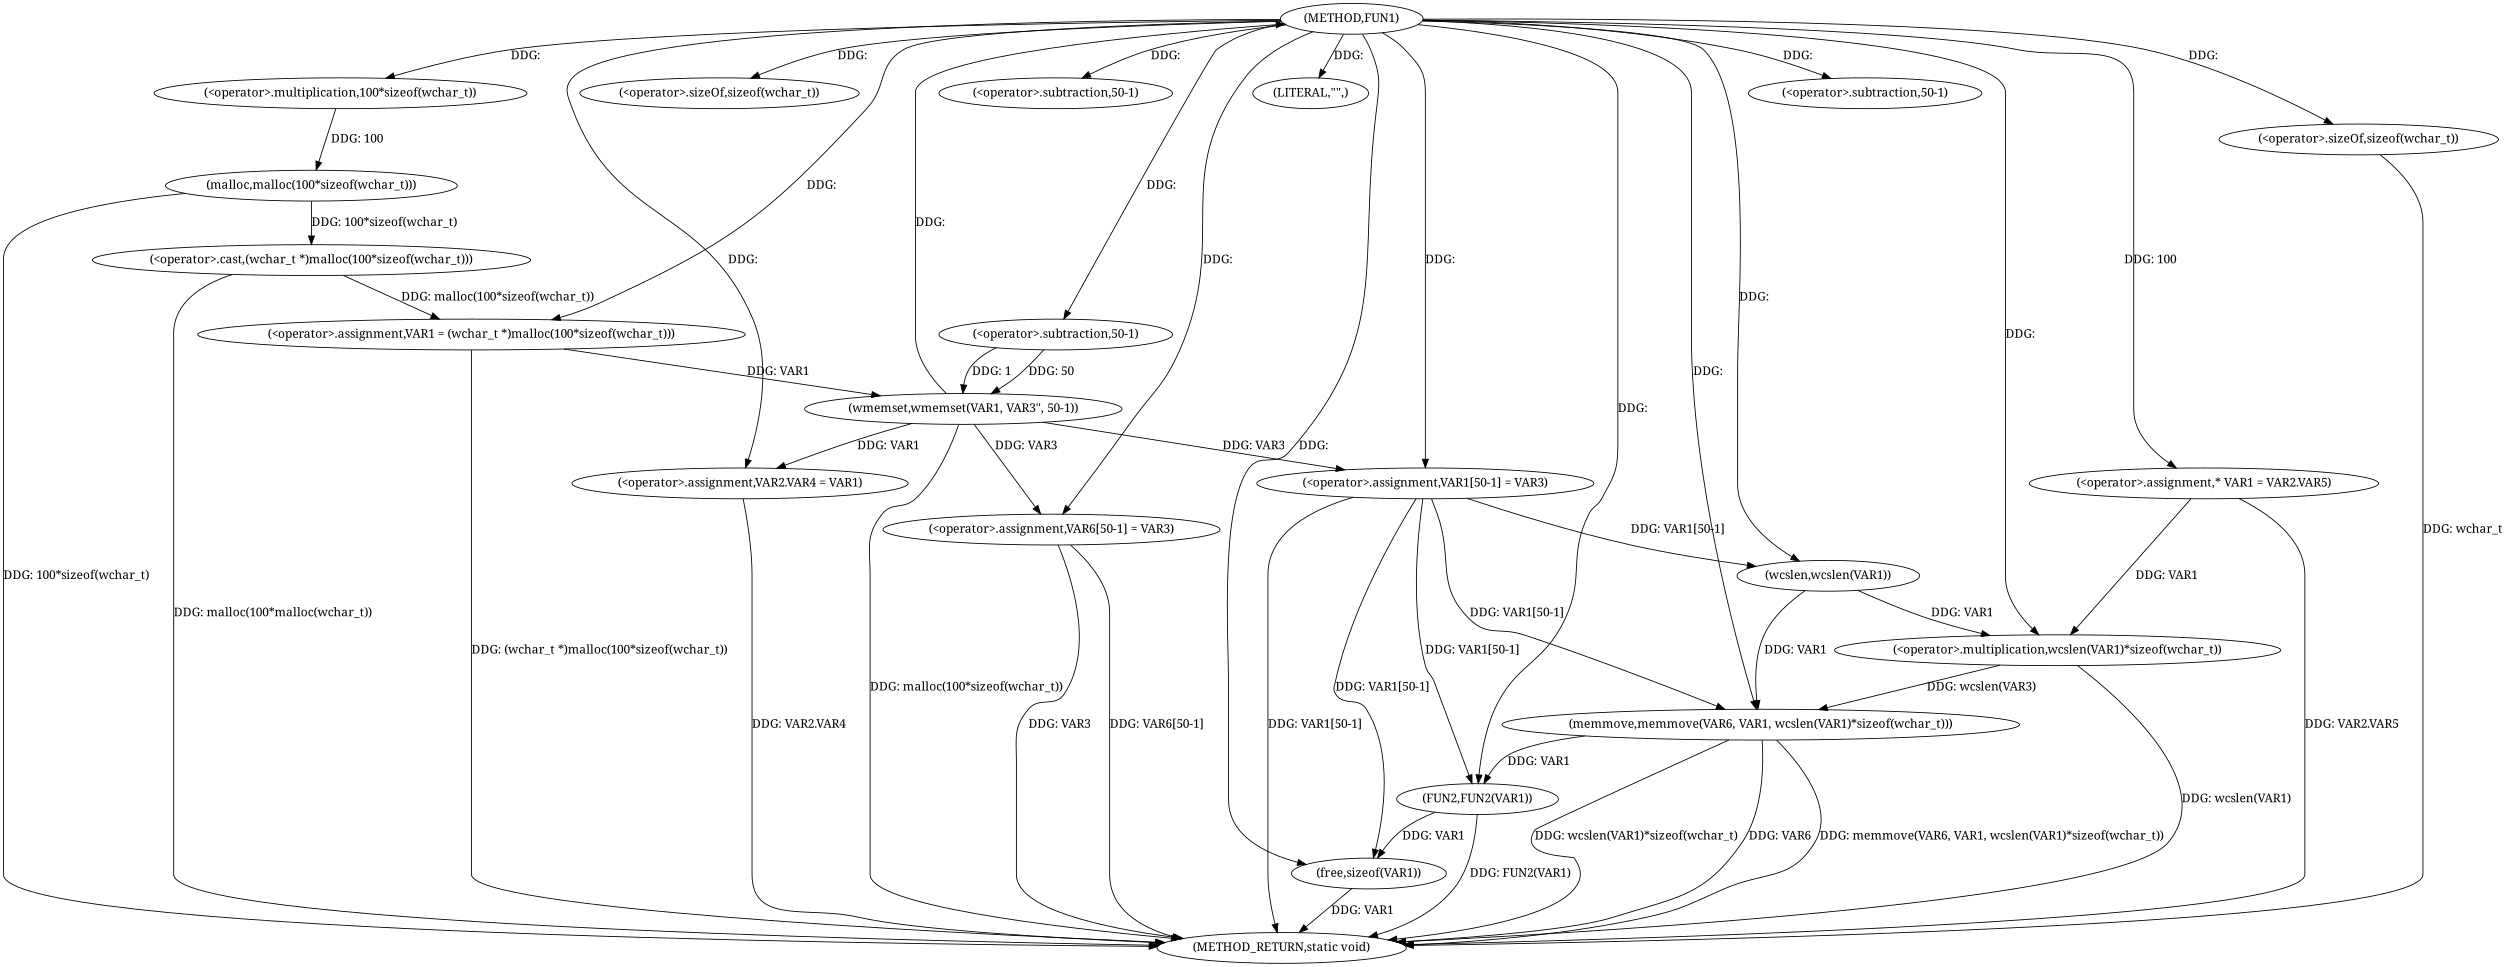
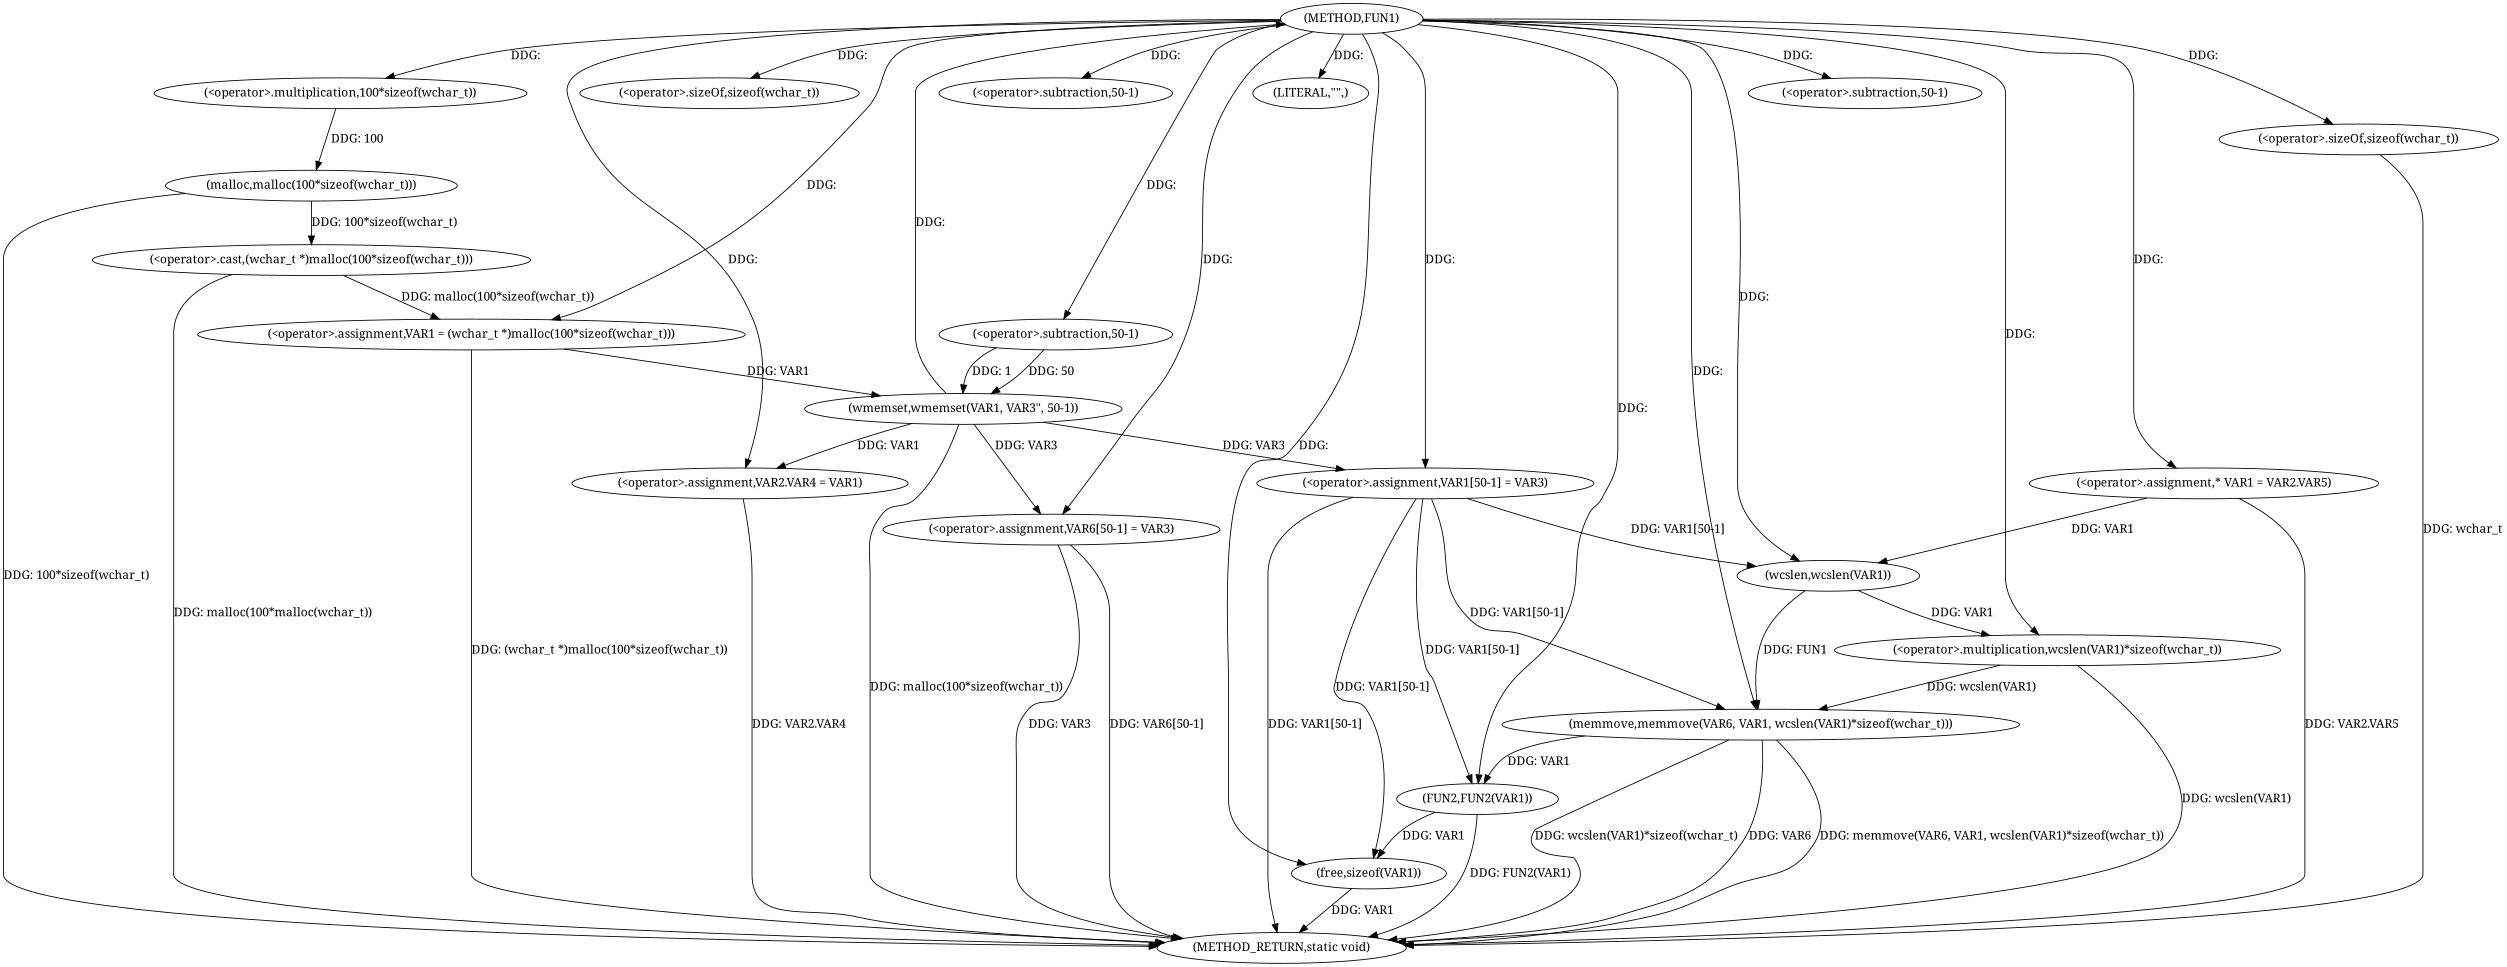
edge "(METHOD,FUN1)" -> "(<operator>.assignment,* VAR1 = VAR2.VAR5)": label "DDG: 100" -> "DDG: "
edge "(<operator>.assignment,* VAR1 = VAR2.VAR5)" -> "(<operator>.multiplication,wcslen(VAR1)*sizeof(wchar_t))": now "(<operator>.assignment,* VAR1 = VAR2.VAR5)" -> "(wcslen,wcslen(VAR1))"
edge "(wcslen,wcslen(VAR1))" -> "(memmove,memmove(VAR6, VAR1, wcslen(VAR1)*sizeof(wchar_t)))": label "DDG: VAR1" -> "DDG: FUN1"
edge "(<operator>.multiplication,wcslen(VAR1)*sizeof(wchar_t))" -> "(memmove,memmove(VAR6, VAR1, wcslen(VAR1)*sizeof(wchar_t)))": label "DDG: wcslen(VAR3)" -> "DDG: wcslen(VAR1)"
